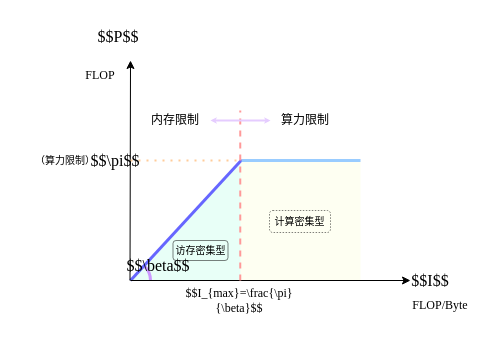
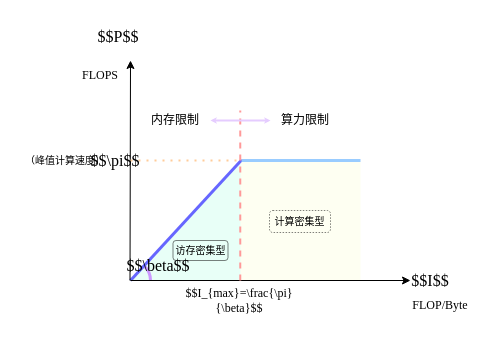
node "FLOP": label "FLOP" -> "FLOPS"
node "（算力限制）": label "（算力限制）" -> "（峰值计算速度）"
